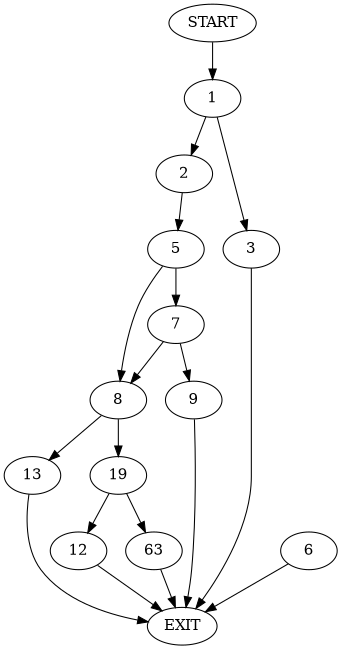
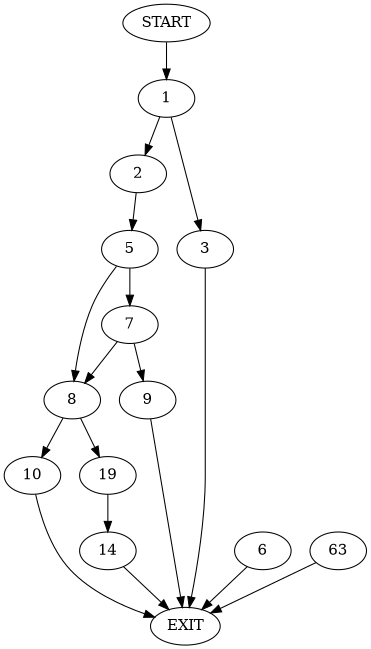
node "13": label "13" -> "10"
edge "19" -> "63": removed
node "12": label "12" -> "14"
